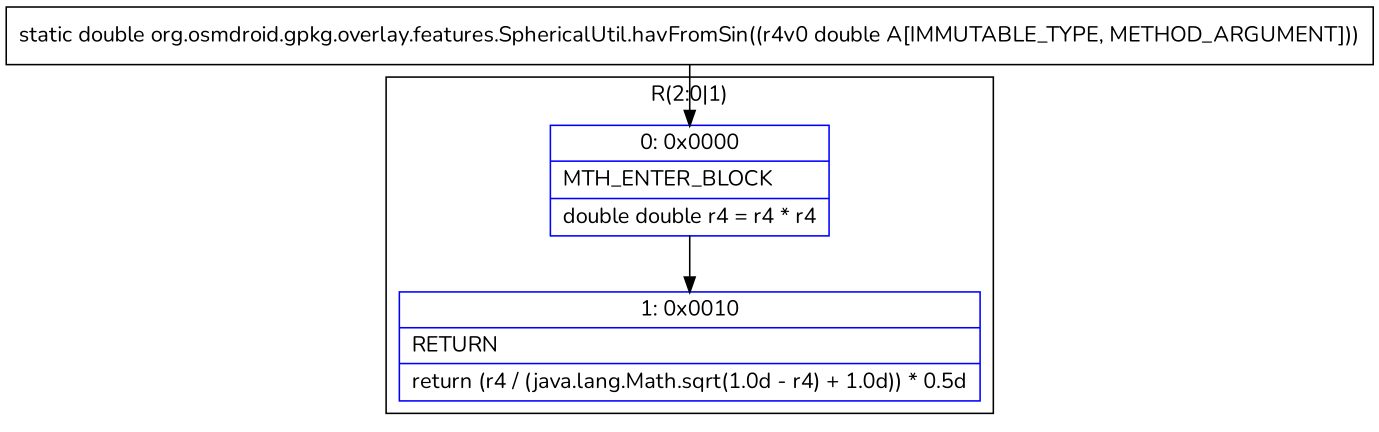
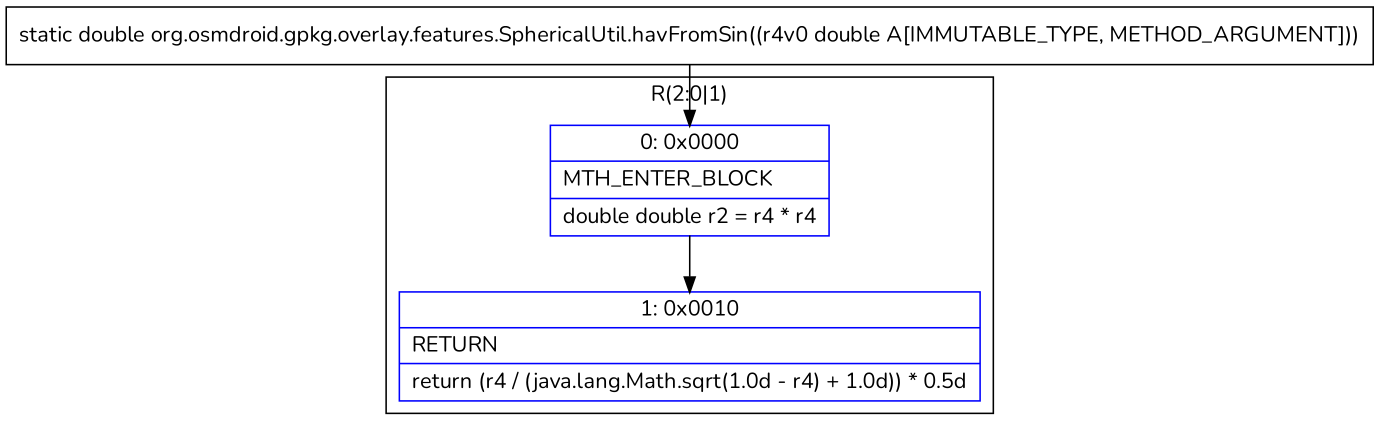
node "0: 0x0000": text "double double r4 = r4 * r4" -> "double double r2 = r4 * r4"
